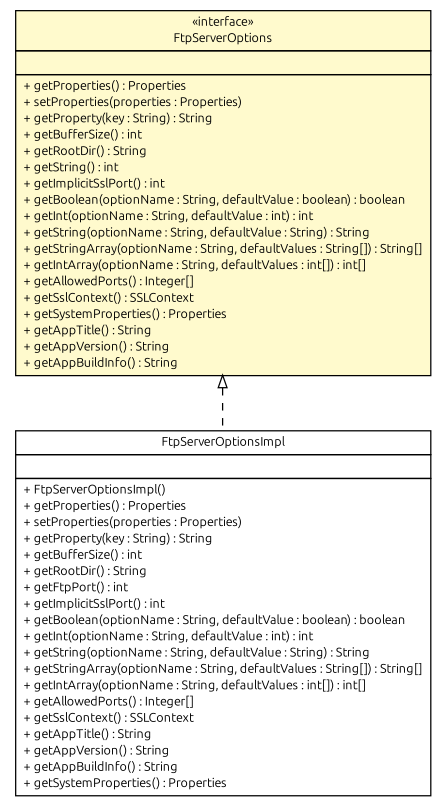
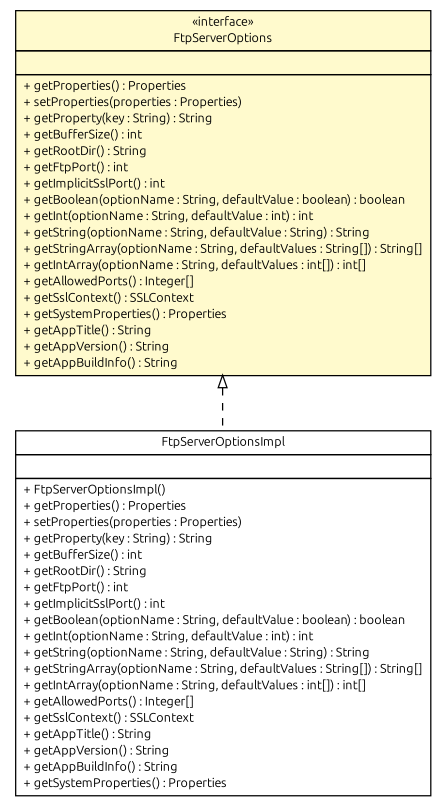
node "FtpServerOptions": text "+ getString() : int" -> "+ getFtpPort() : int"
